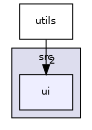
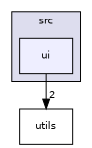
edge "utils" -> "ui": reversed
